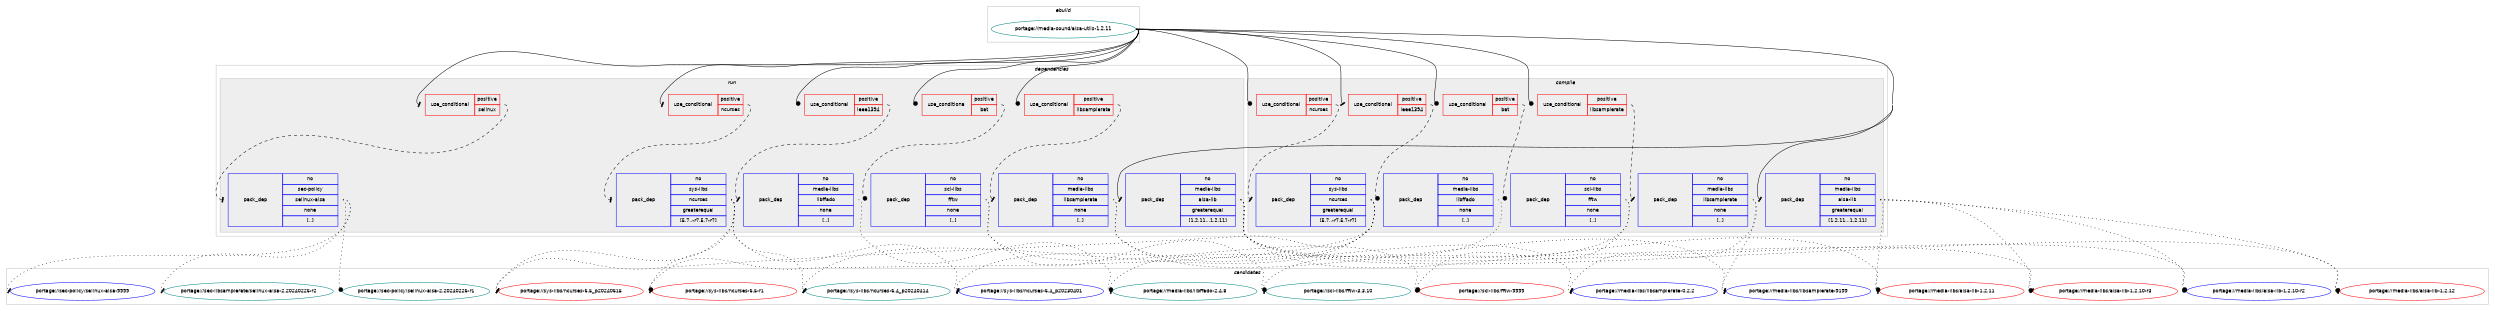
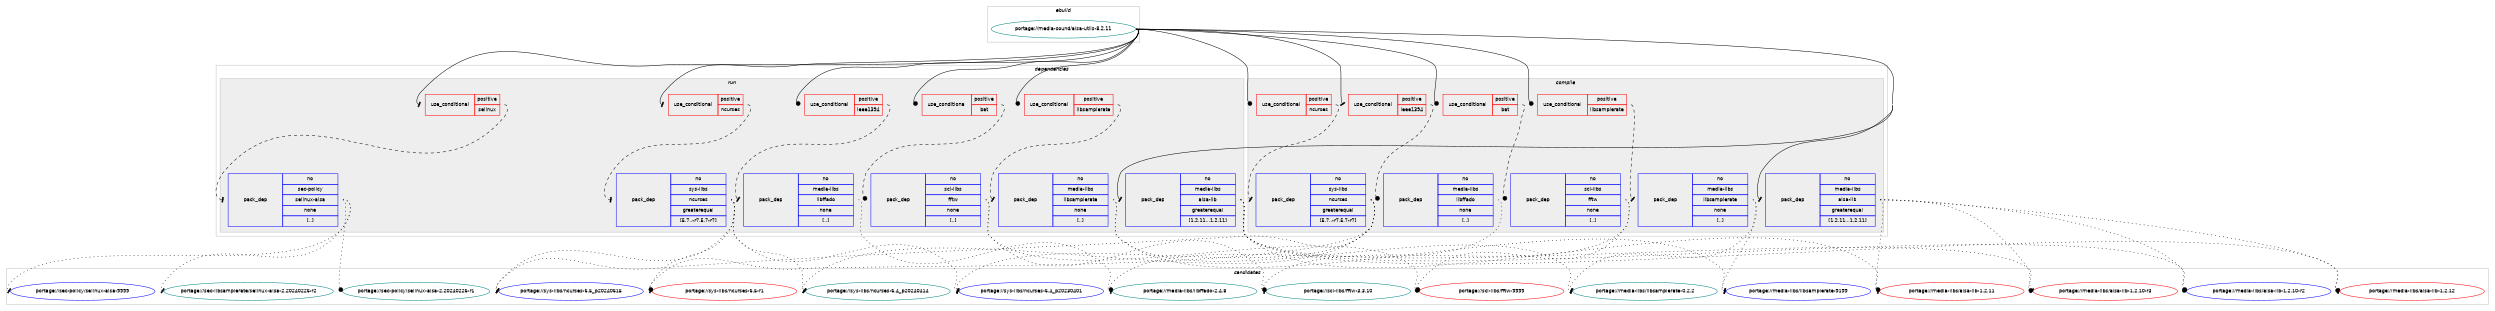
node "portage://media-sound/alsa-utils-1.2.11": label "portage://media-sound/alsa-utils-1.2.11" -> "portage://media-sound/alsa-utils-8.2.11"
node "portage://sys-libs/ncurses-6.5_p20240615": color red -> blue
node "portage://media-libs/libsamplerate-0.2.2": color blue -> teal
